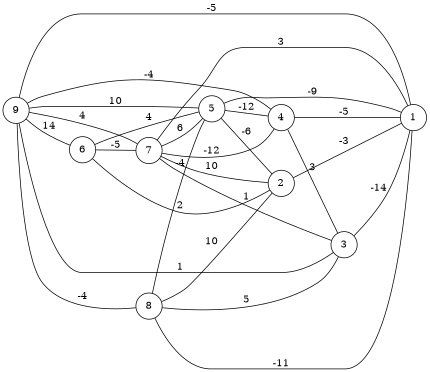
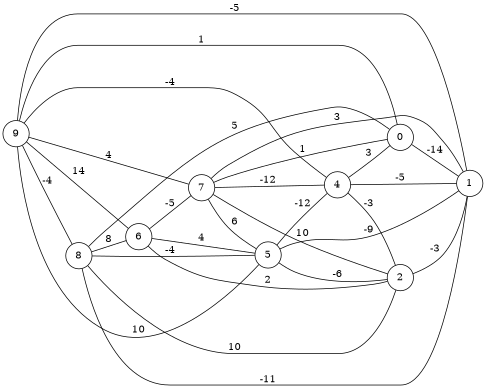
edge "4" -- "2": added, label "-3"
node "3": label "3" -> "0"
edge "6" -- "8": added, label "8"
